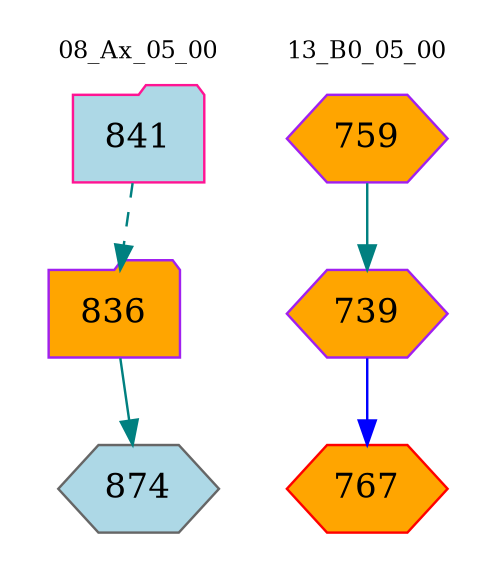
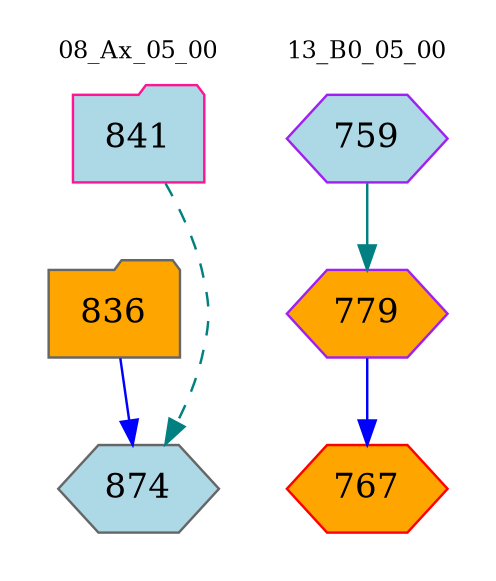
node "759": fillcolor orange -> lightblue
edge "841" -> "836": now "841" -> "874"
node "836": color purple -> gray40
node "739": label "739" -> "779"
edge "836" -> "874": color teal -> blue
